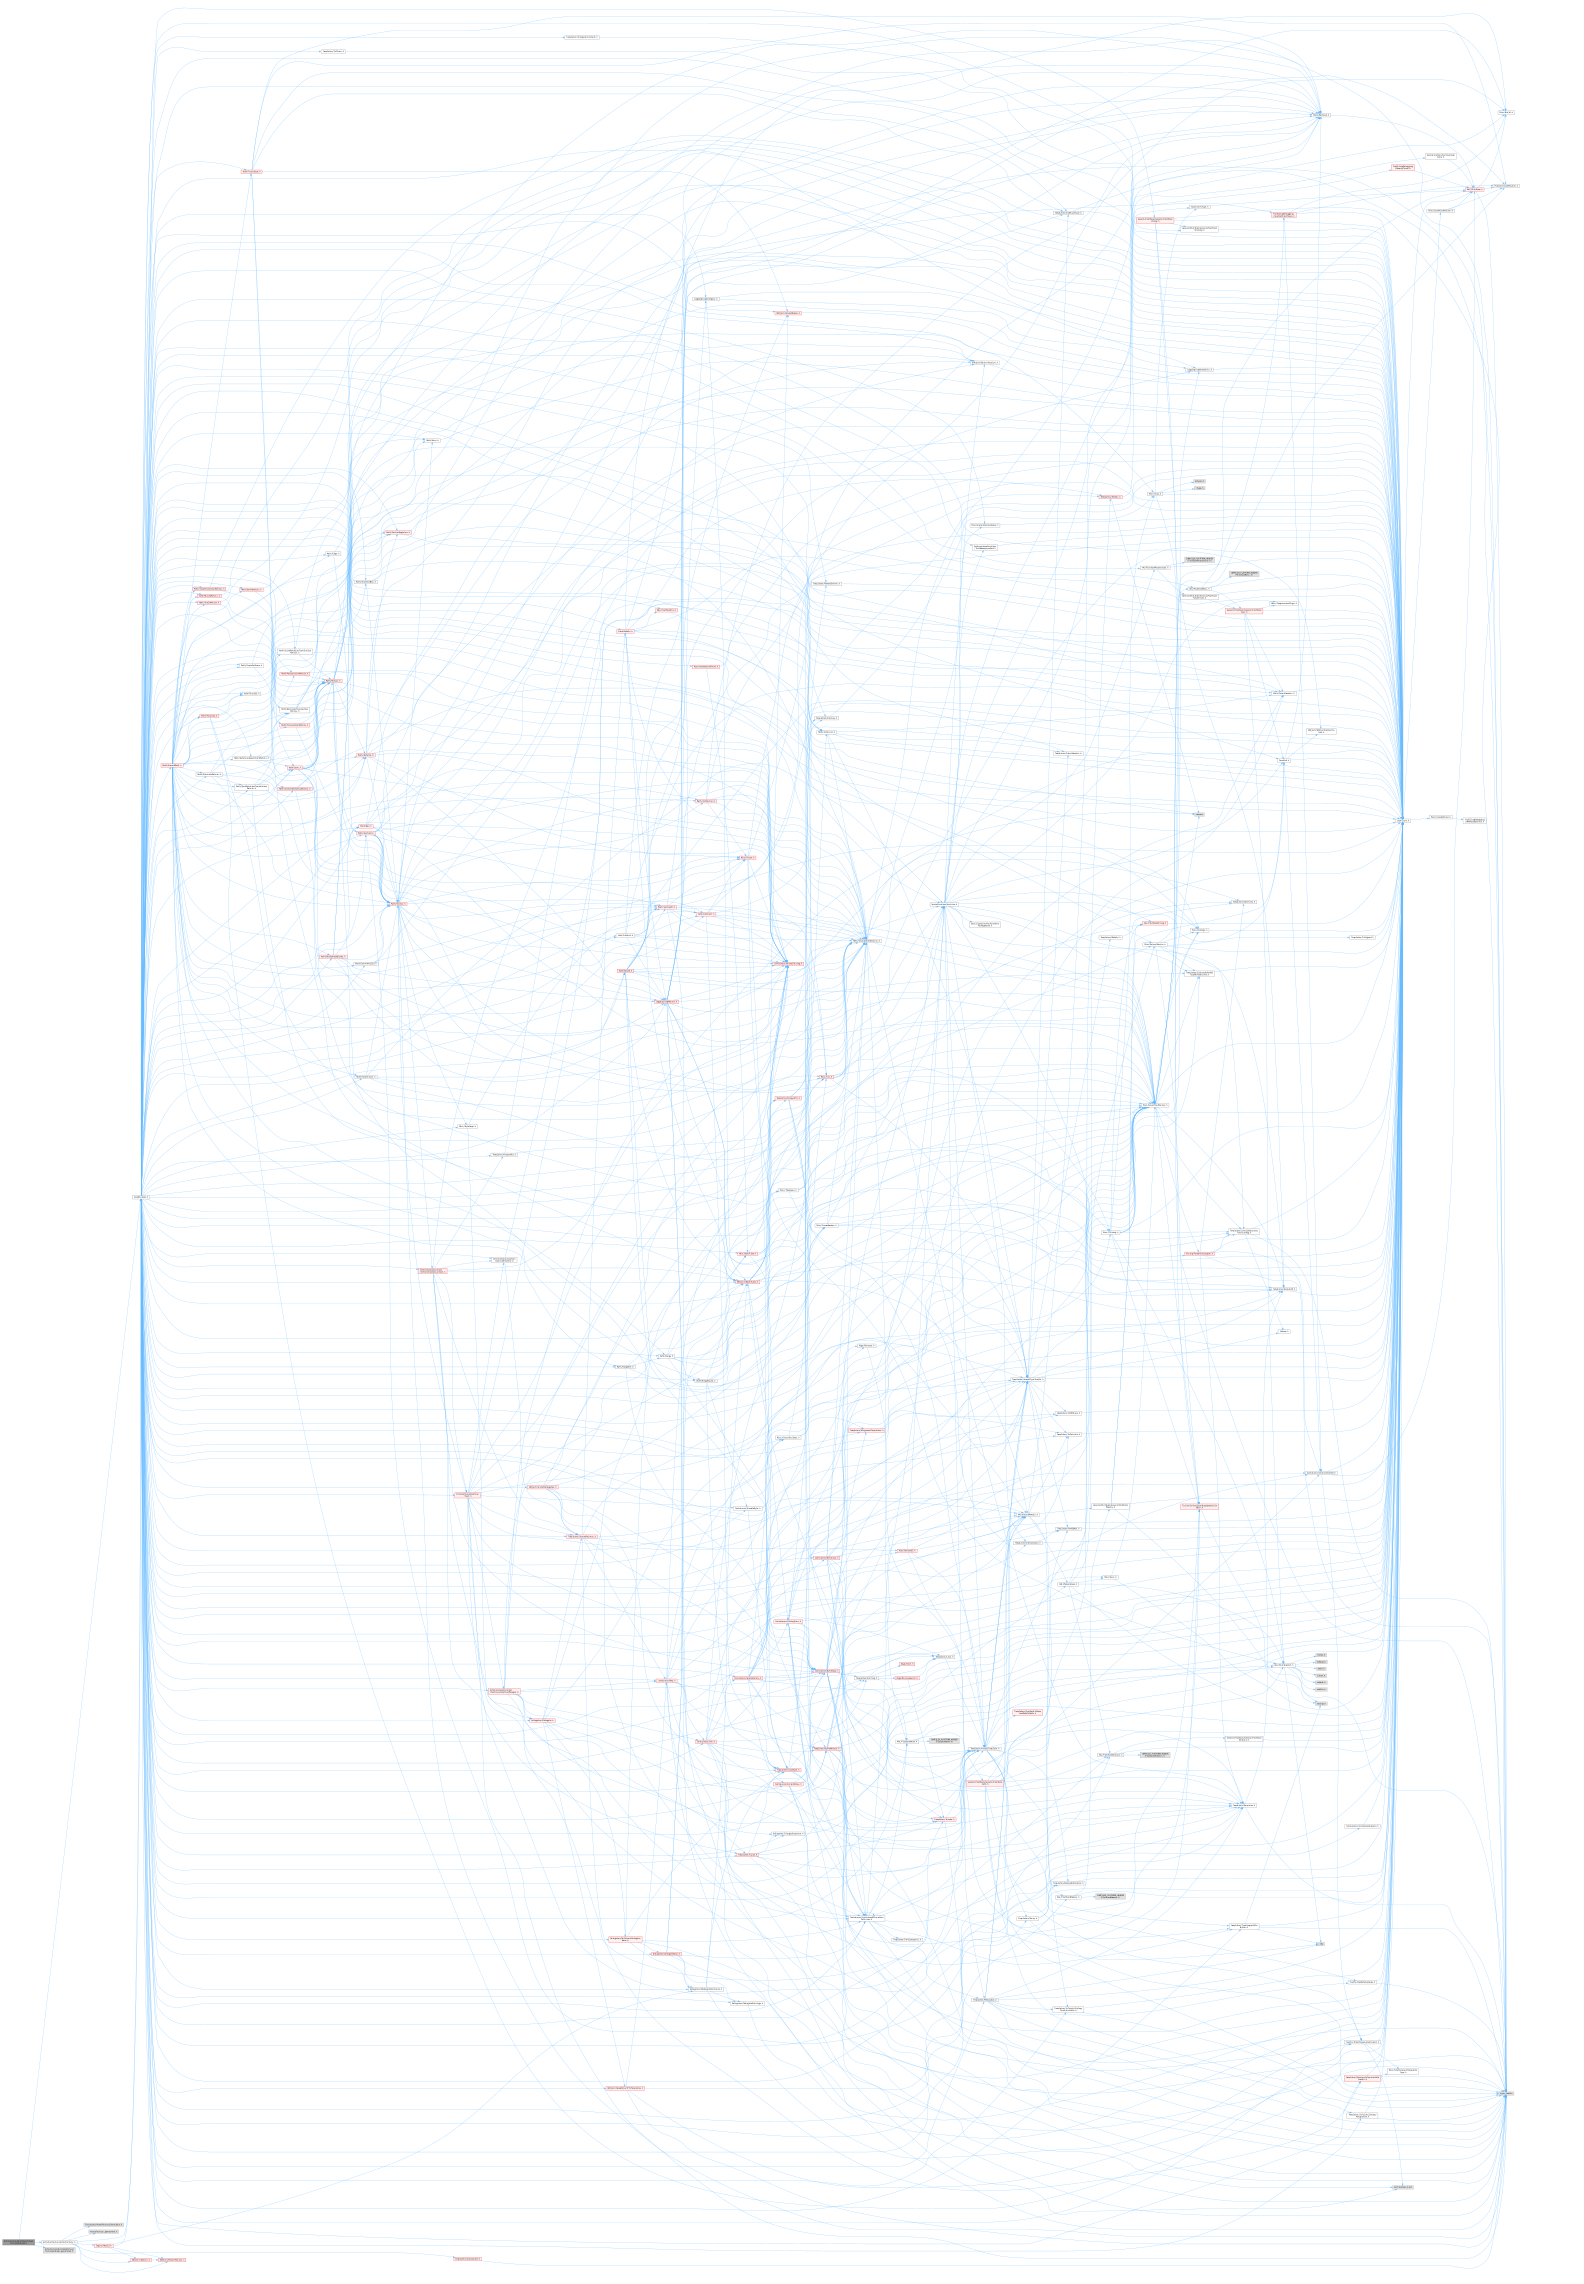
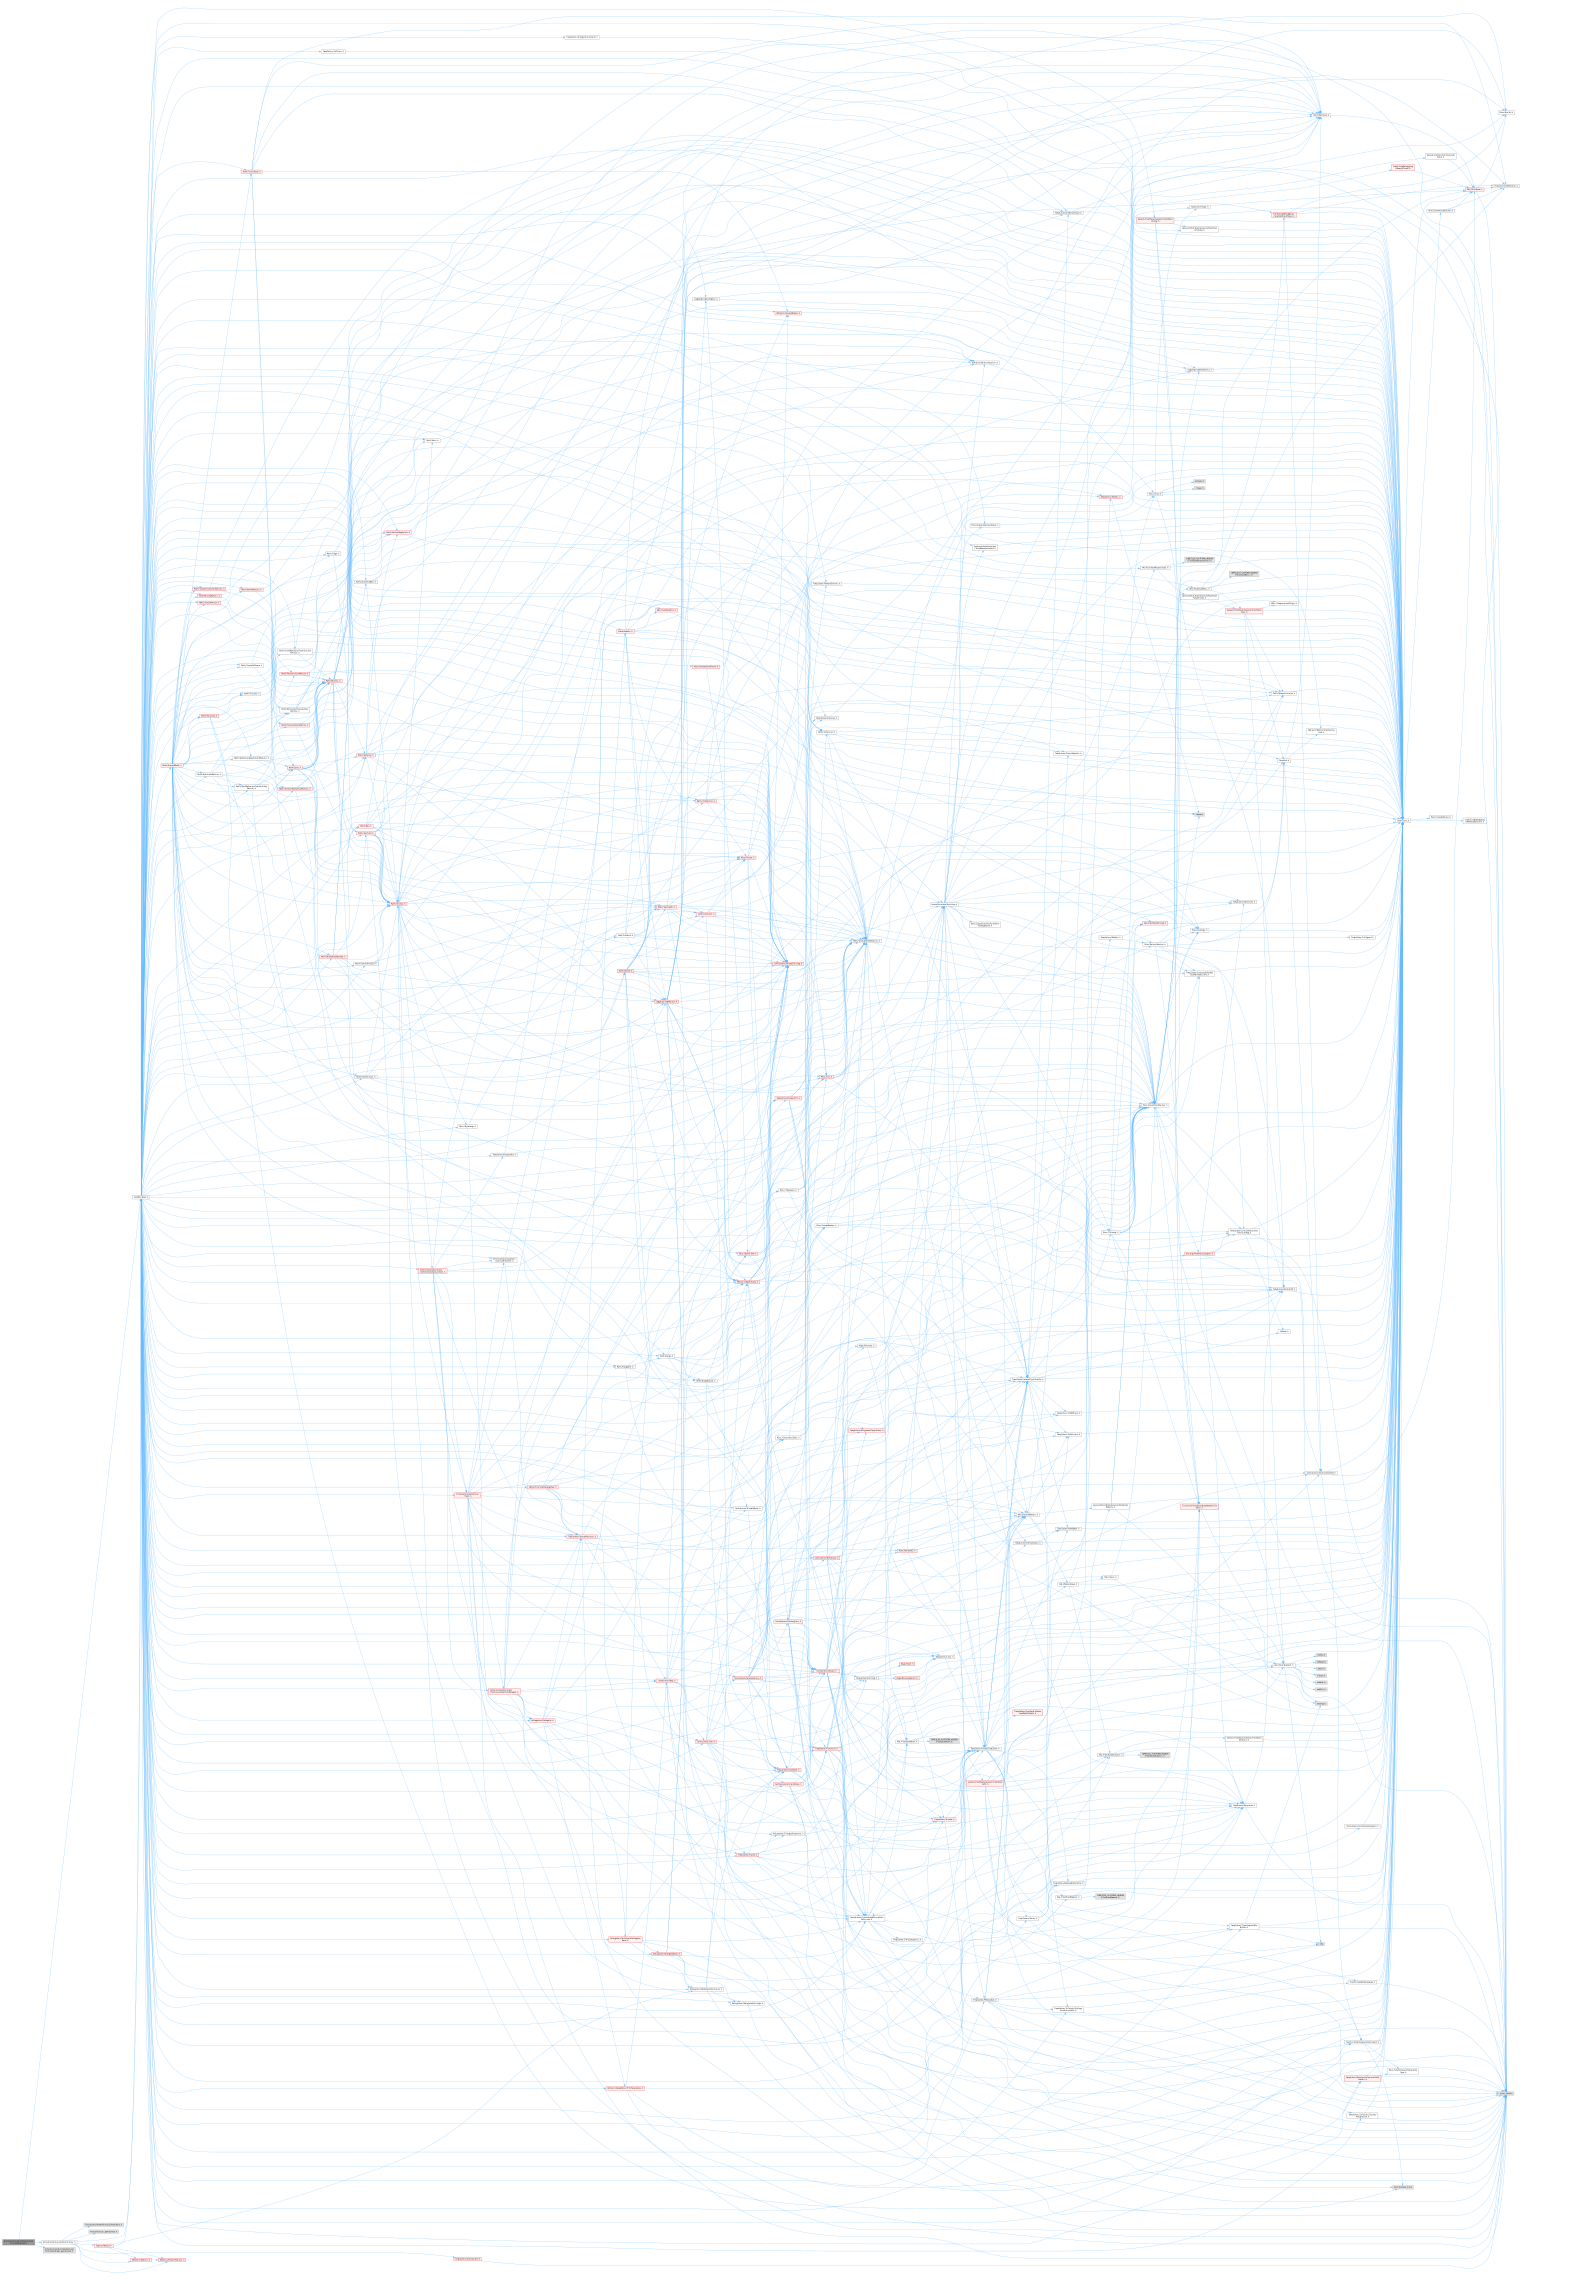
node "Math/IsArithmetic.h": label "Math/IsArithmetic.h" -> "Math/NumericLimits.h"
edge "Misc/CoreDefines.h" -> "ProfilingDebugging /UMemoryDefines.h": now "CoreTypes.h" -> "ProfilingDebugging /UMemoryDefines.h"
edge "HAL/MemoryBase.h" -> "Misc/OutputDevice.h": now "Templates/Models.h" -> "Misc/OutputDevice.h"
edge "Internationalization /TextLocalizationManager.h" -> "Templates/SharedPointer.h": added
node "Containers/ByteSwap.h": label "Containers/ByteSwap.h" -> "Containers/Array.h"
node "Templates/OrthoMatrix.h": label "Templates/OrthoMatrix.h" -> "Templates/Function.h"
